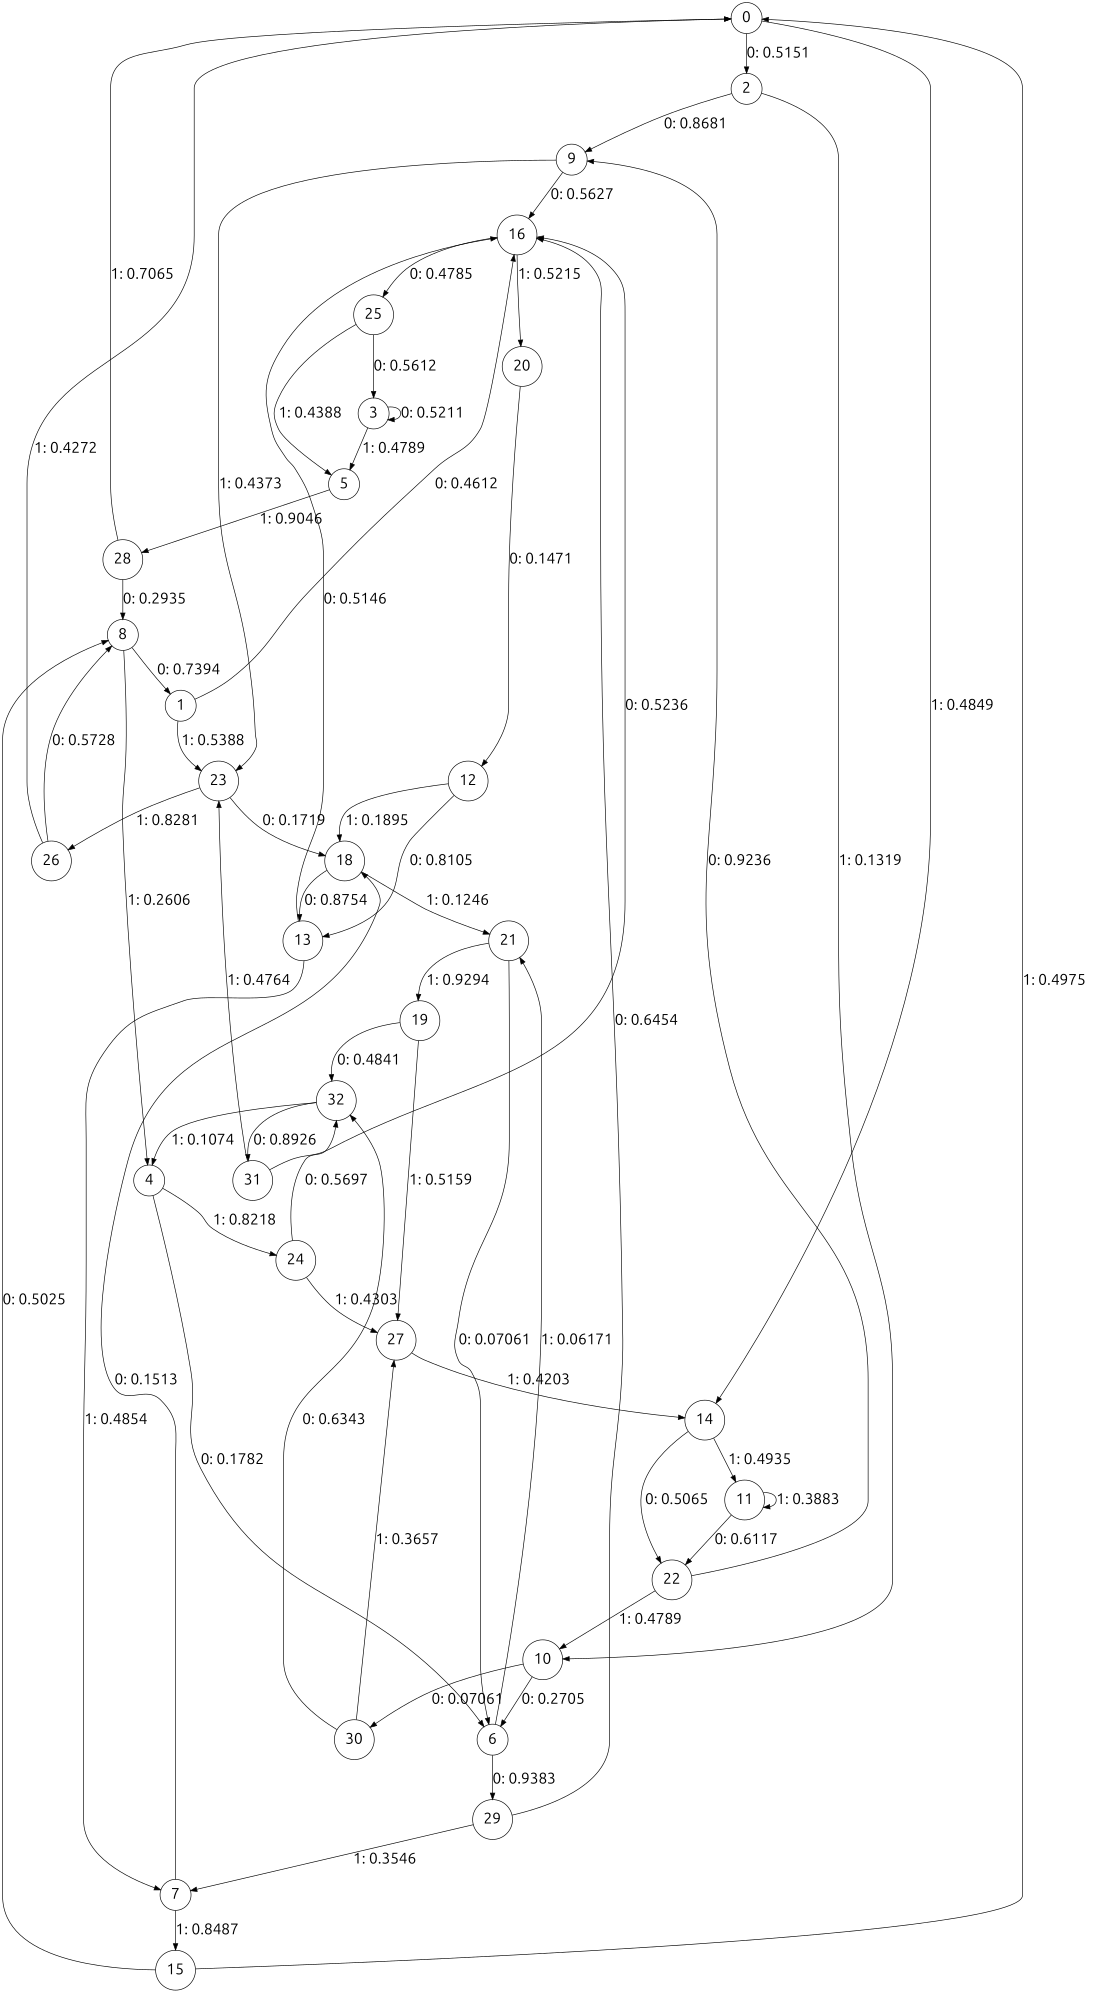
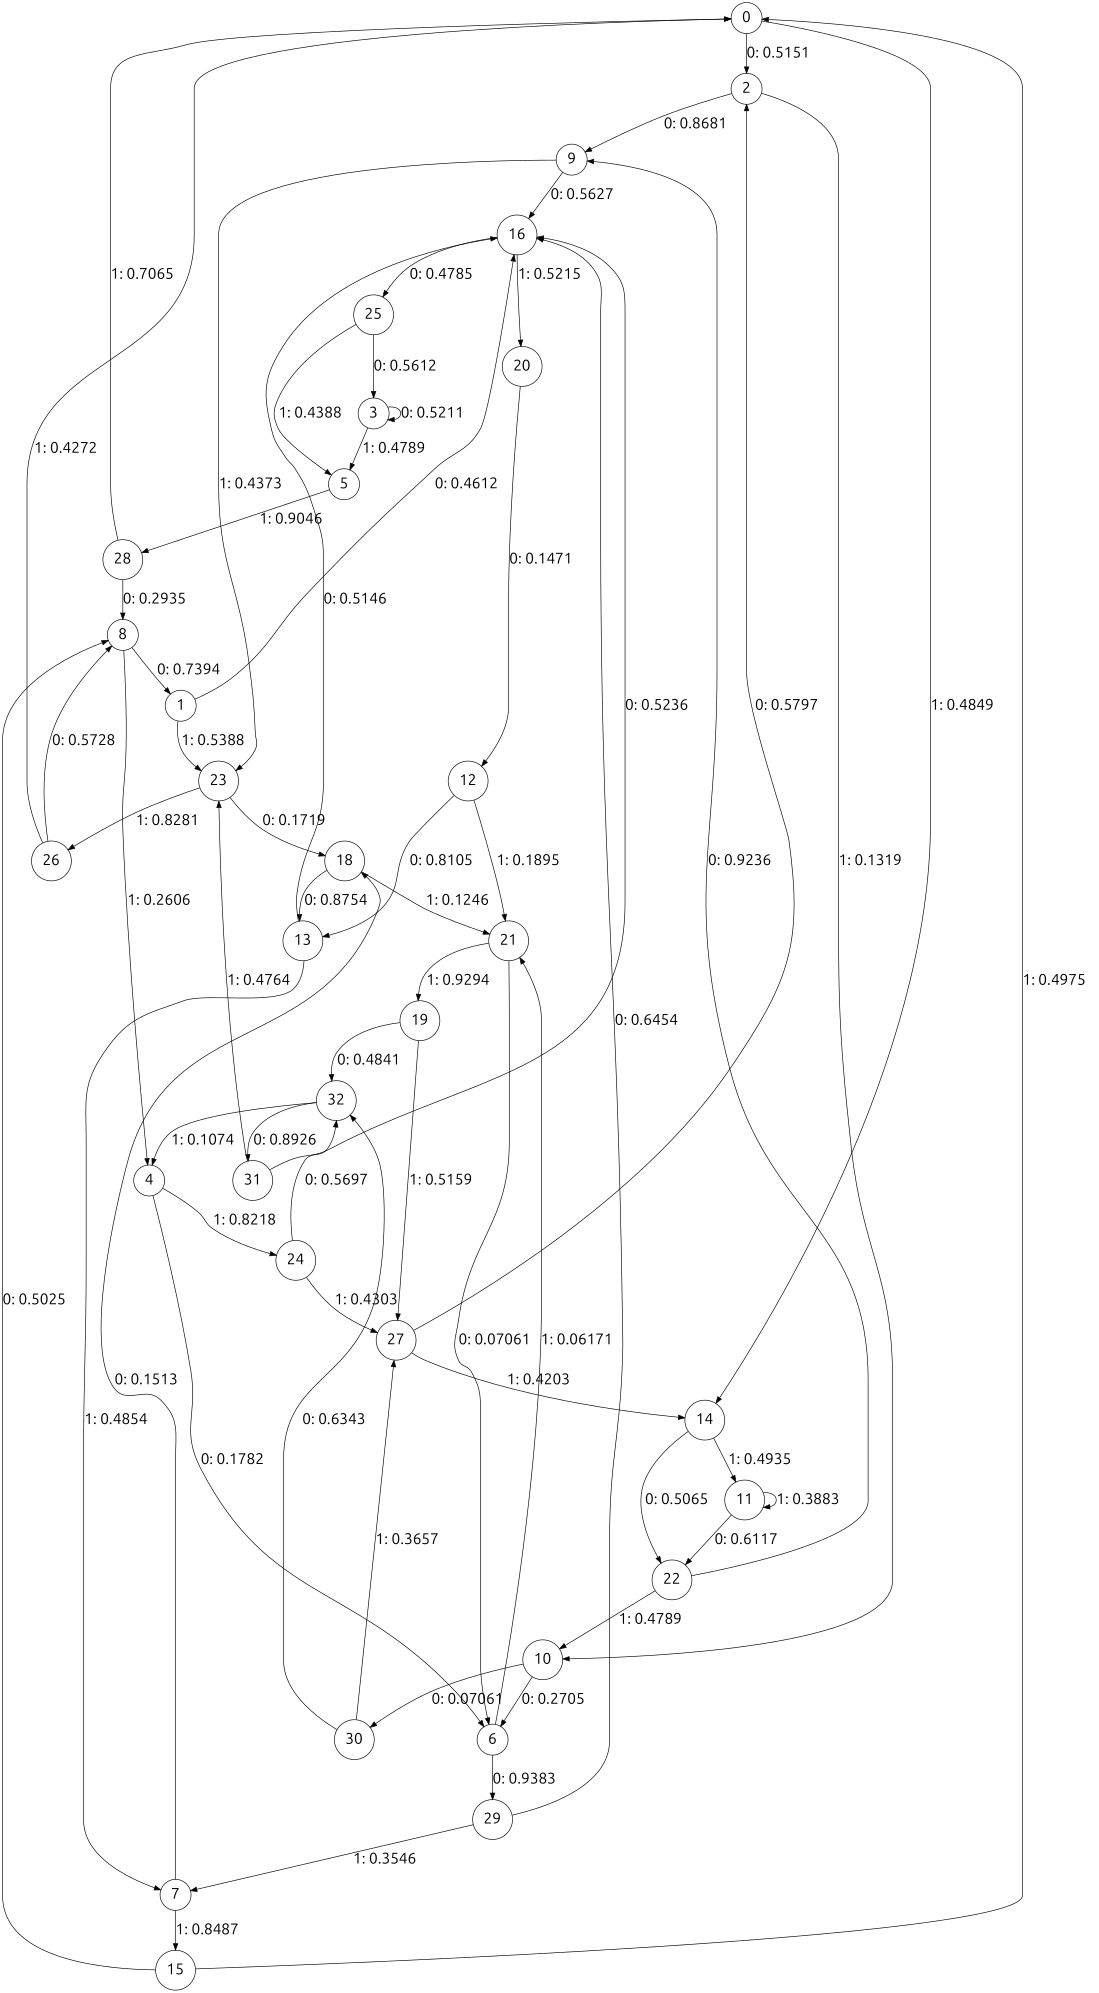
edge "12" -> "18": now "12" -> "21"
edge "27" -> "2": added, label "0: 0.5797"
